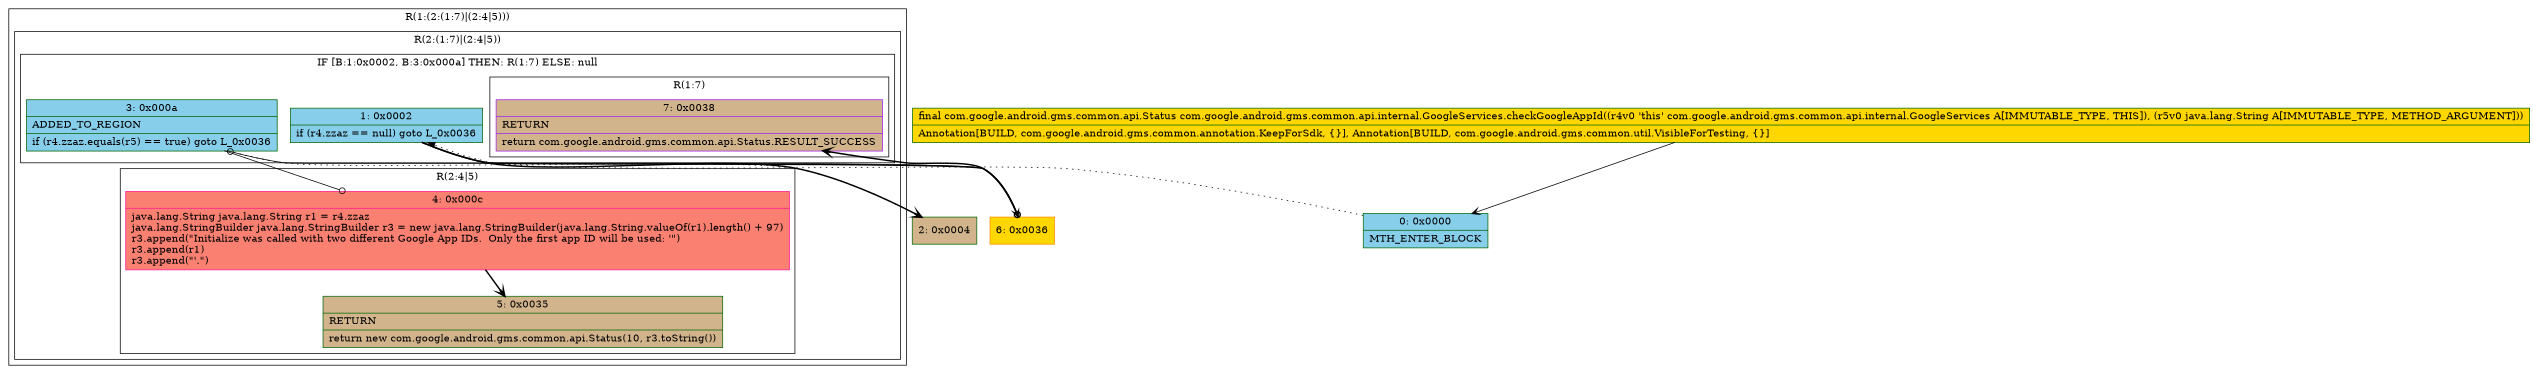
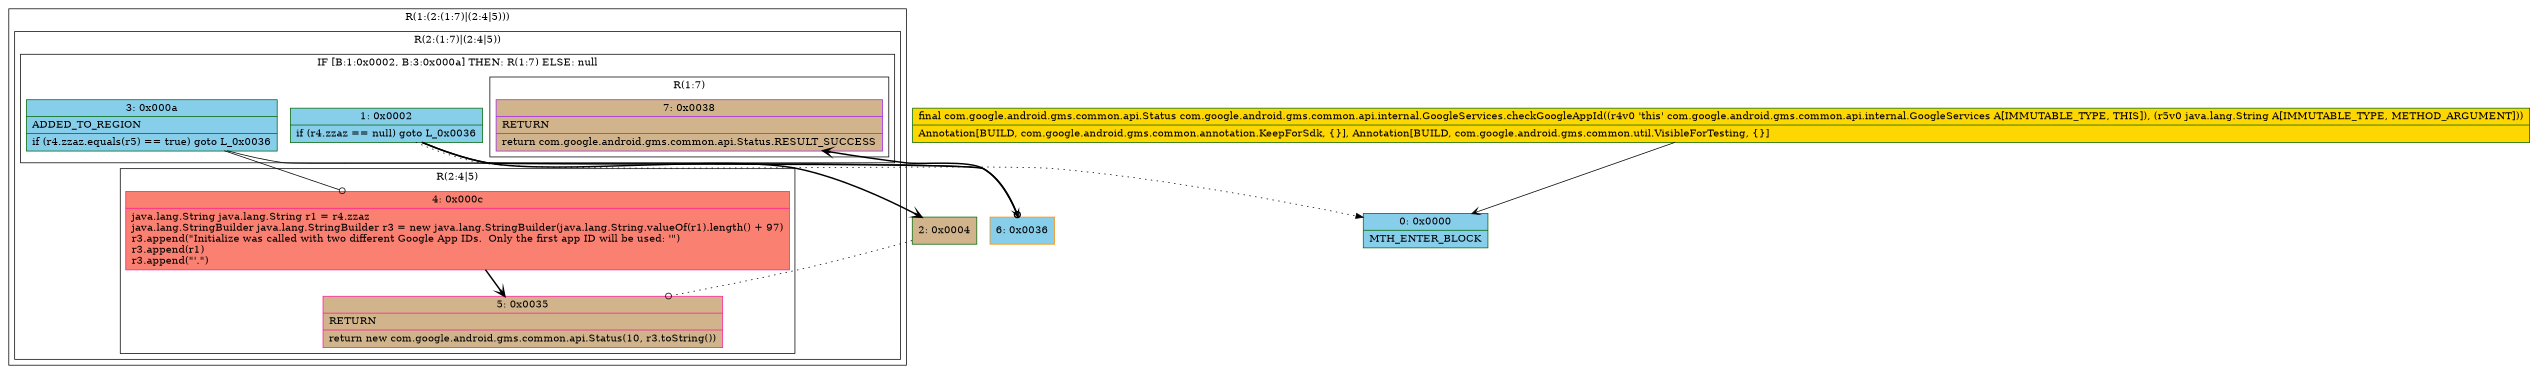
edge "2: 0x0004" -> "3: 0x000a": now "2: 0x0004" -> "5: 0x0035"
edge "0: 0x0000" -> "1: 0x0002": reversed
node "6: 0x0036": fillcolor gold -> skyblue
node "5: 0x0035": color darkgreen -> deeppink
